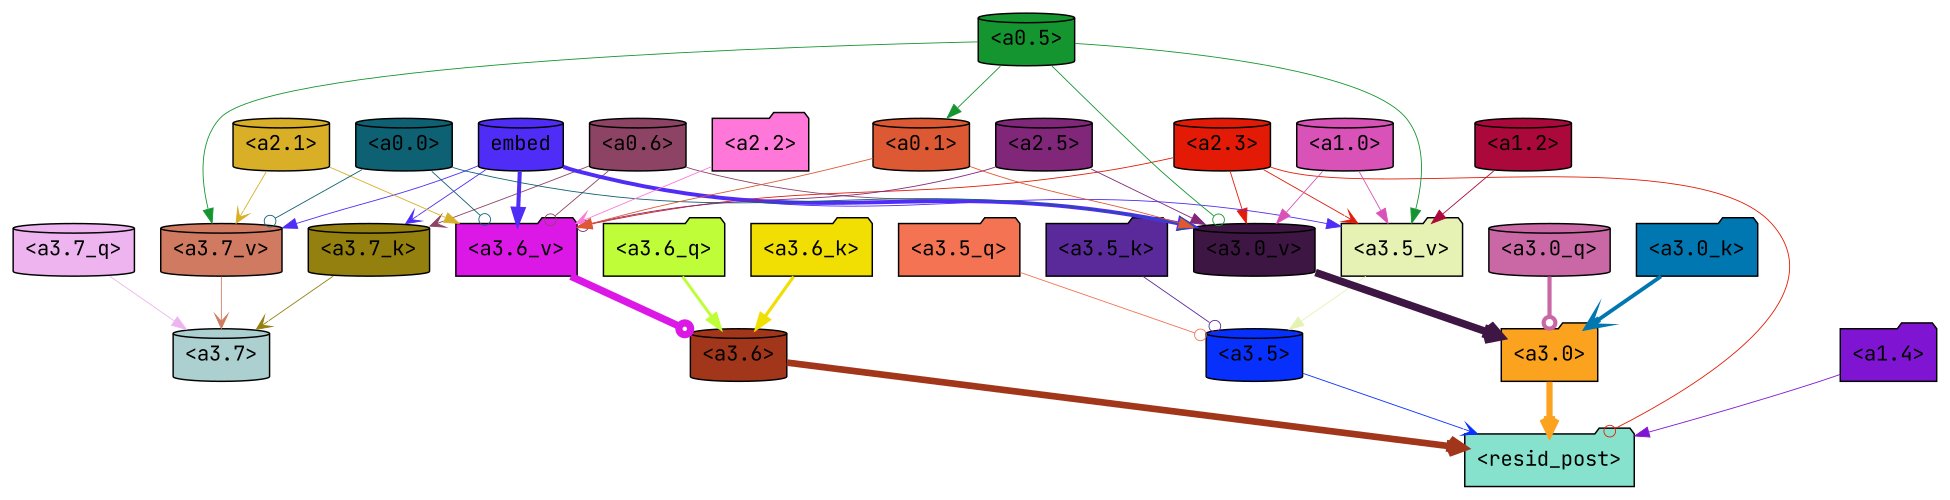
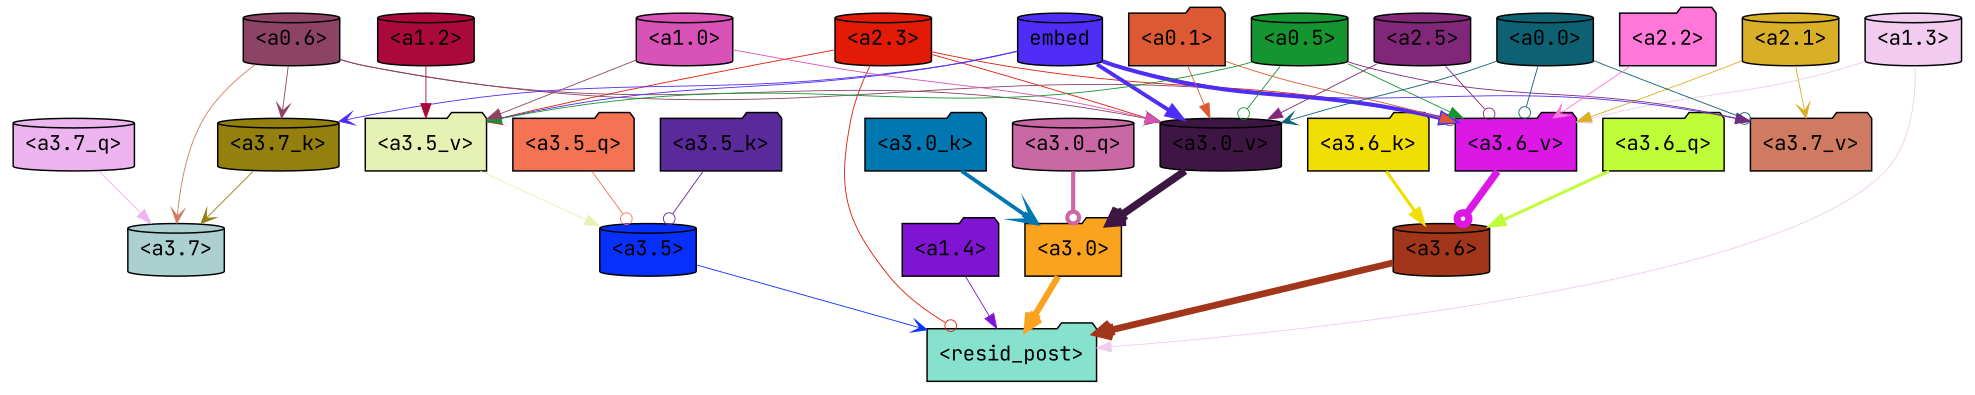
node "<a1.3>": added
edge "<a0.5>" -> "<a3.7_v>": color #14952f -> #81277a
edge "<a0.5>" -> "<a0.1>": now "<a0.5>" -> "<a3.6_v>"
node "<a0.1>": shape cylinder -> folder
edge "<a1.0>" -> "<a3.5_v>": color #d952b8 -> #8d4364
node "<a3.7_v>": shape cylinder -> folder
edge "<a3.7_v>" -> "<a3.7>": now "<a0.6>" -> "<a3.7>"
